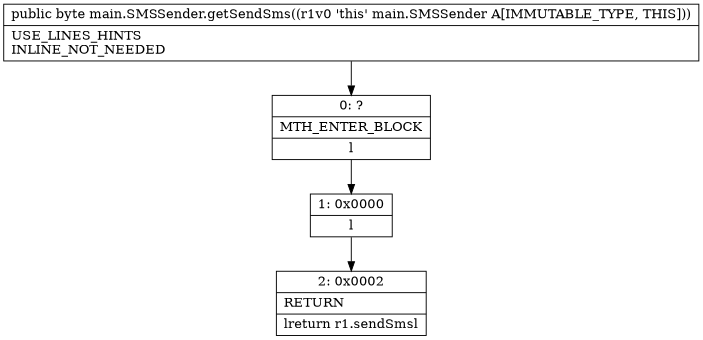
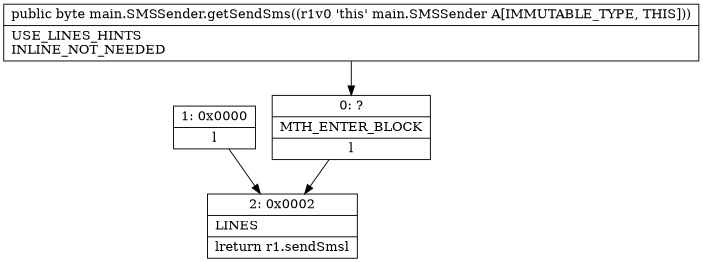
edge "0: ?" -> "1: 0x0000": now "0: ?" -> "2: 0x0002"
node "2: 0x0002": text "RETURN" -> "LINES"
